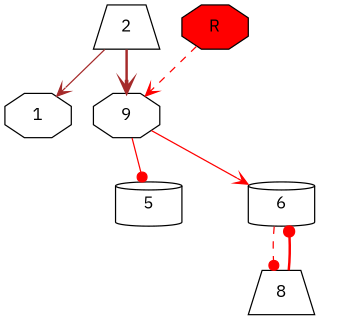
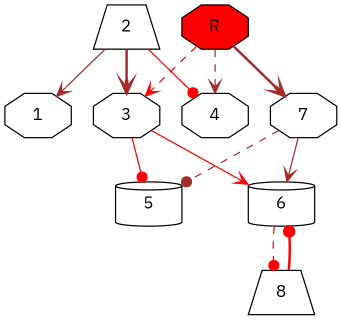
node "9": label "9" -> "3"
node "4": added
node "7": added
